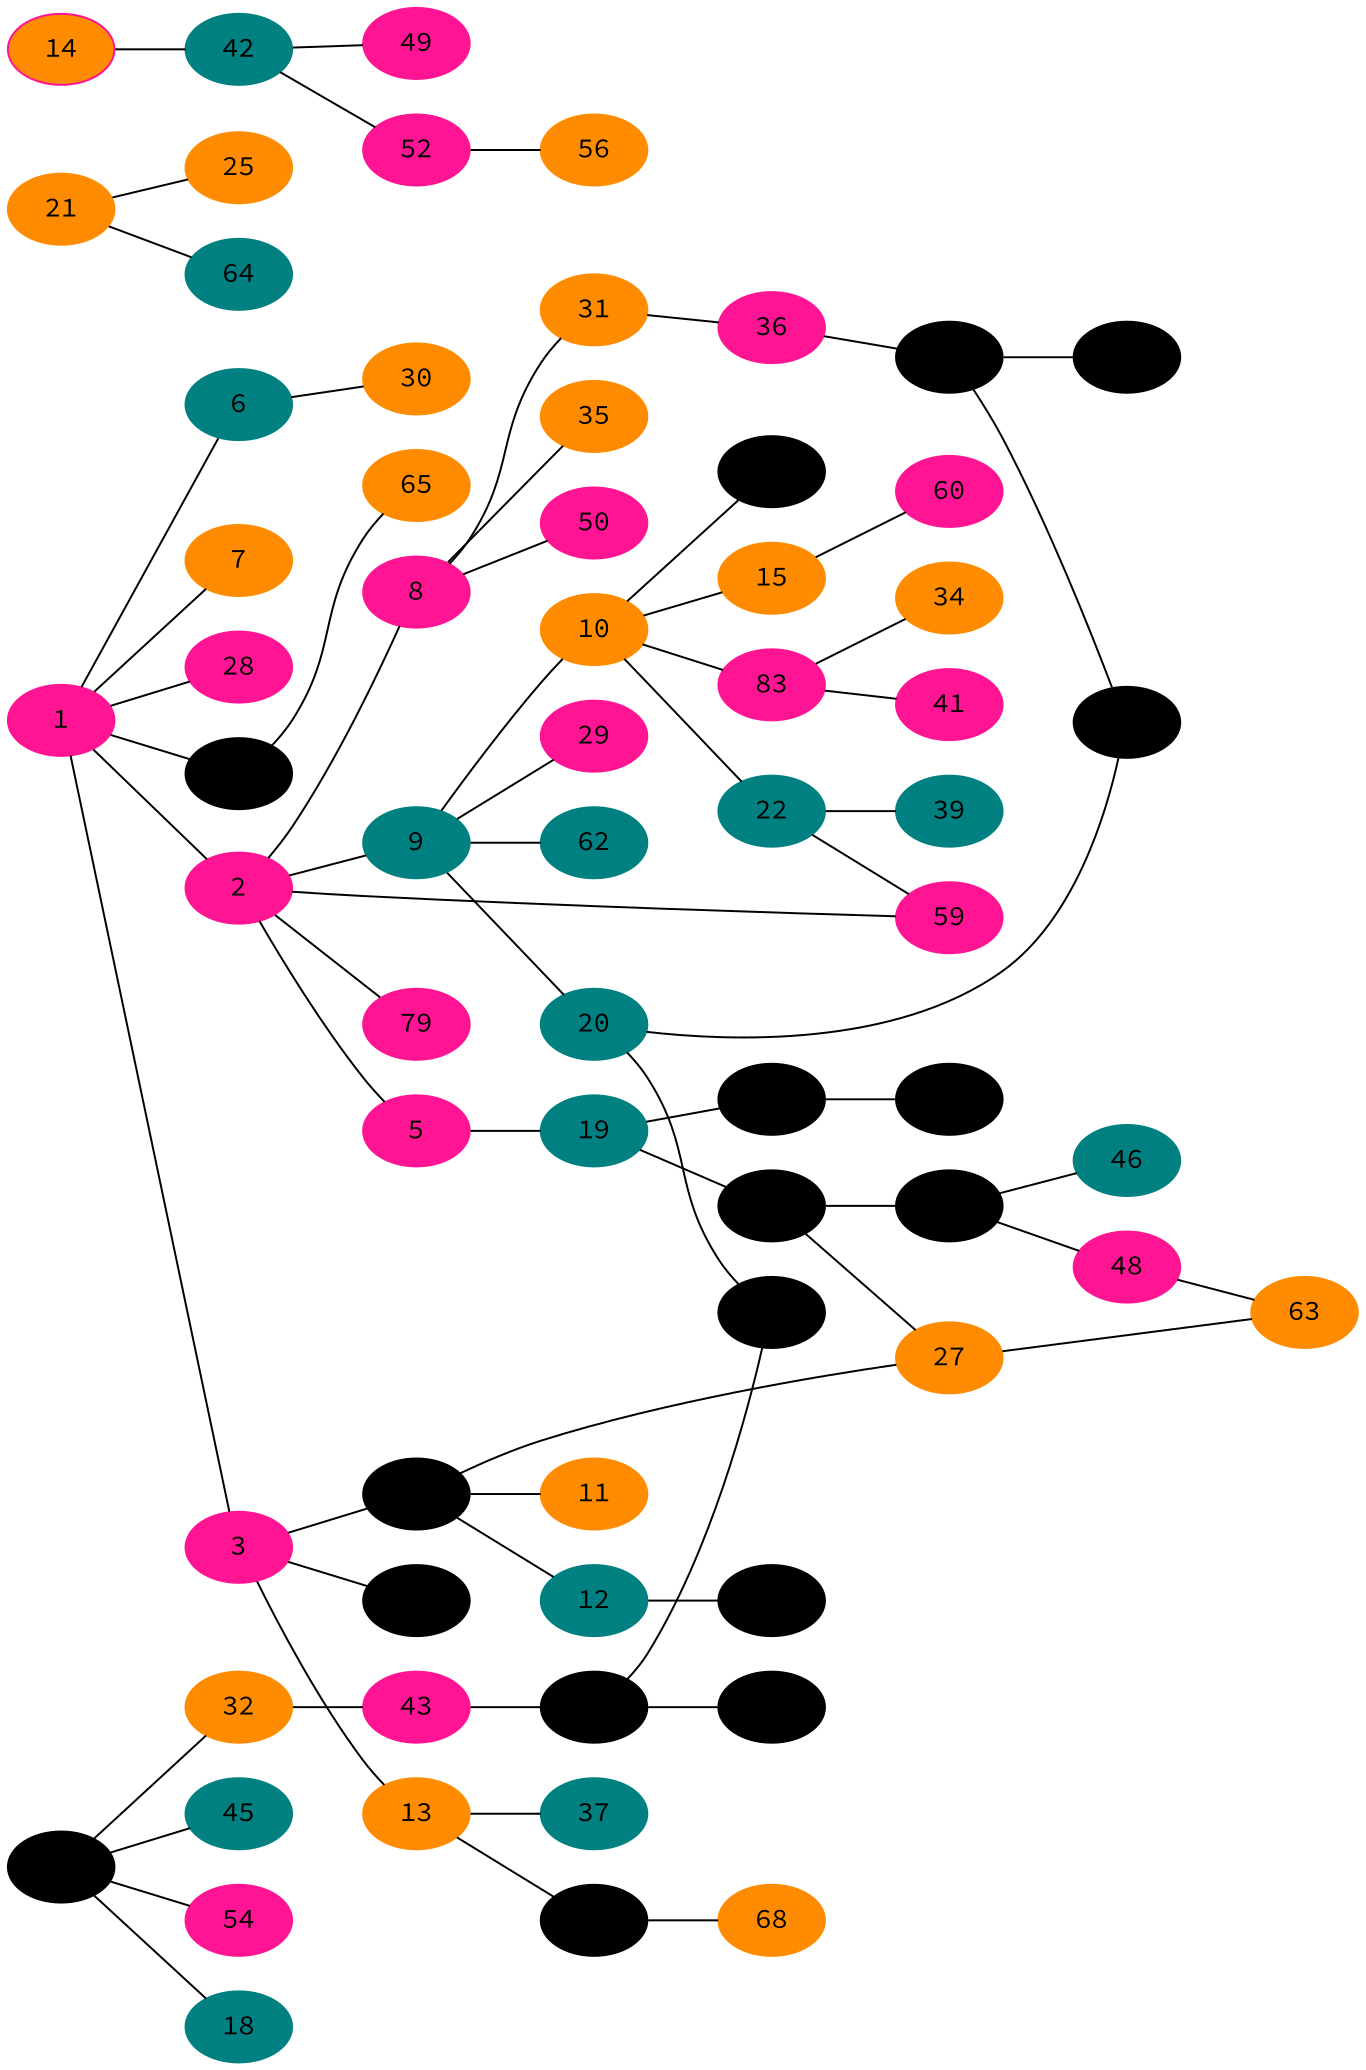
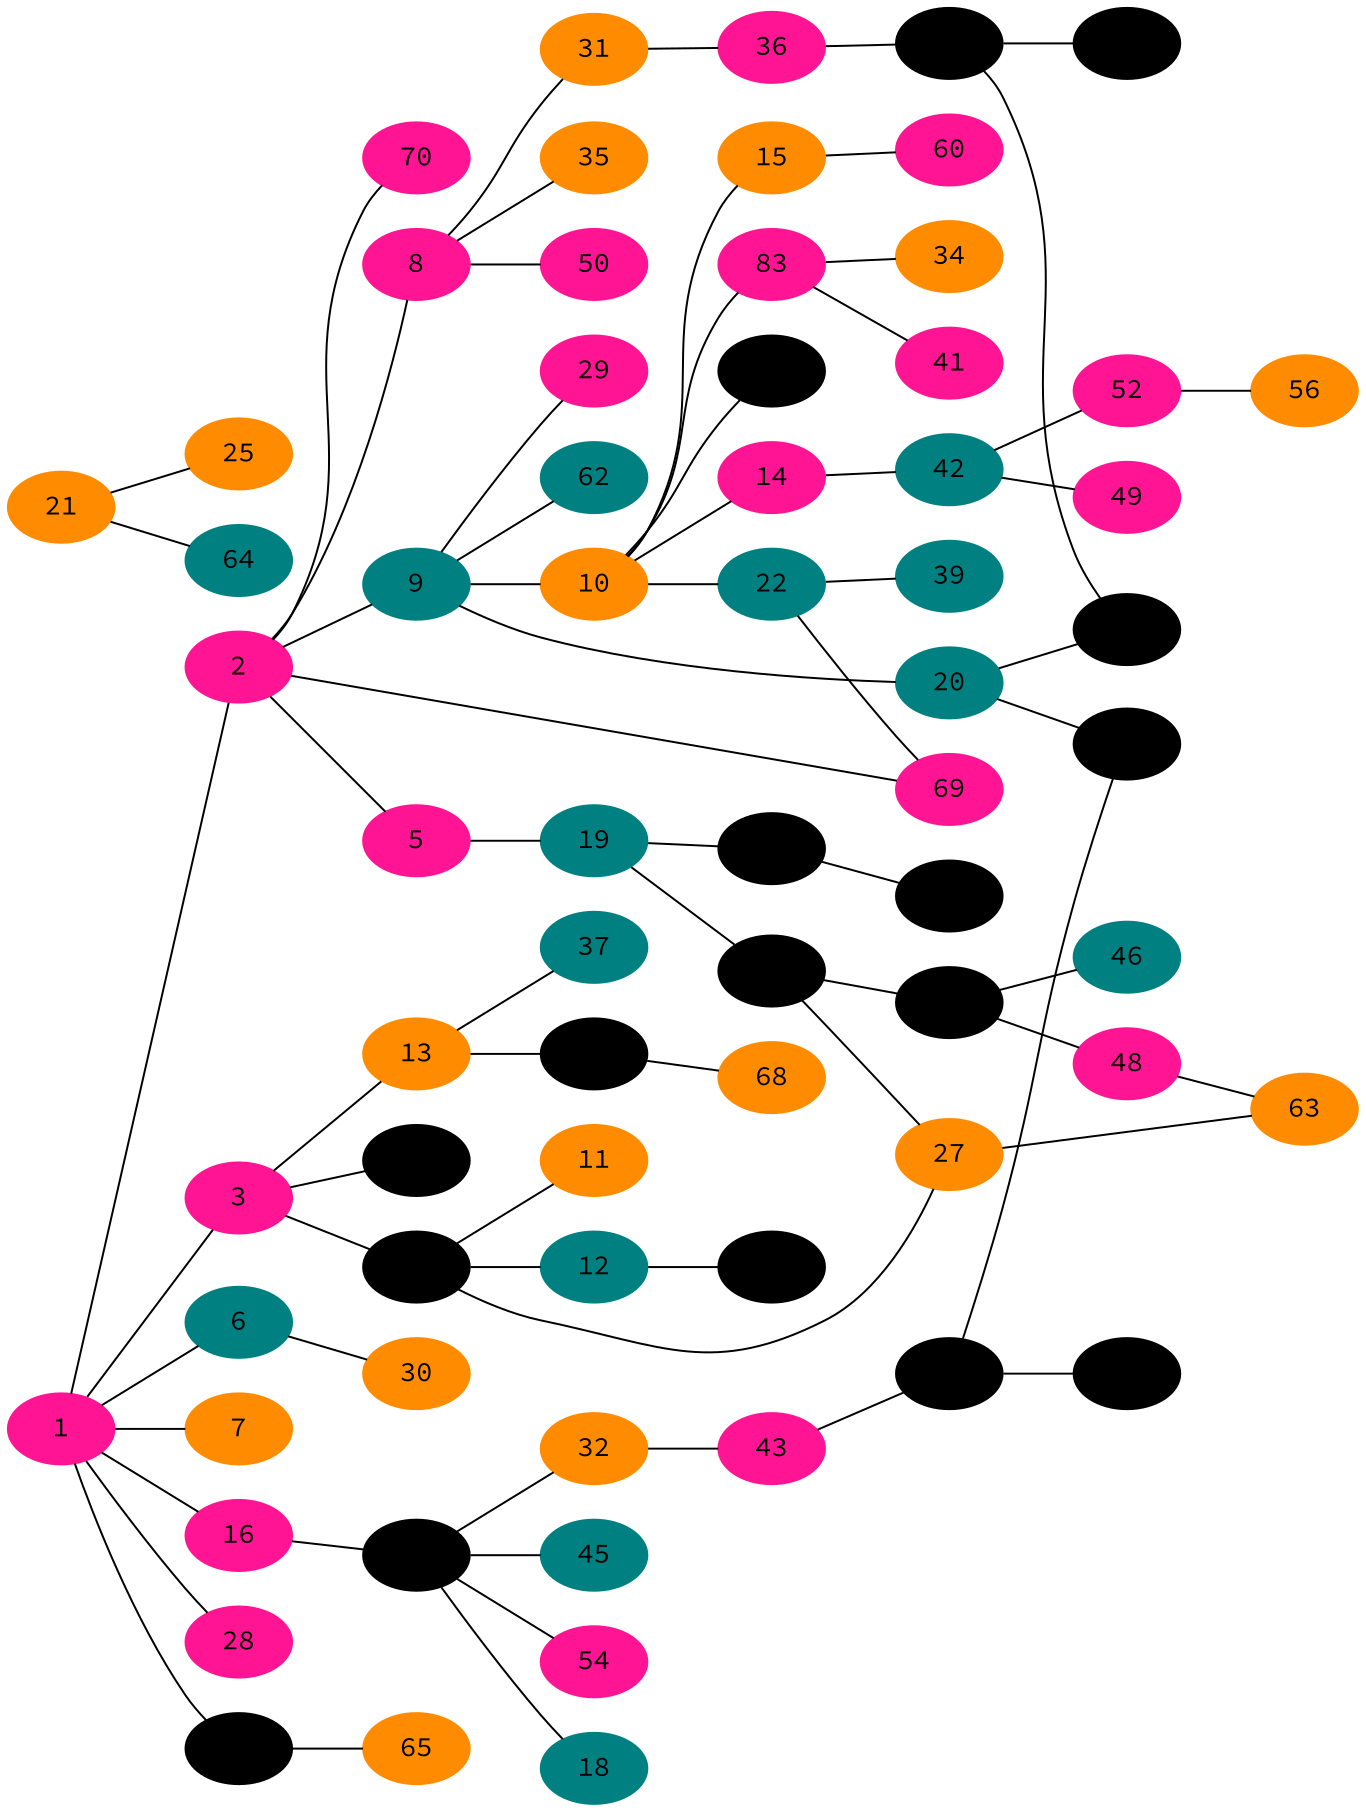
node "14": fillcolor darkorange -> deeppink
edge "14" -- "10": added
node "59": label "59" -> "69"
node "79": label "79" -> "70"
node "16": added
